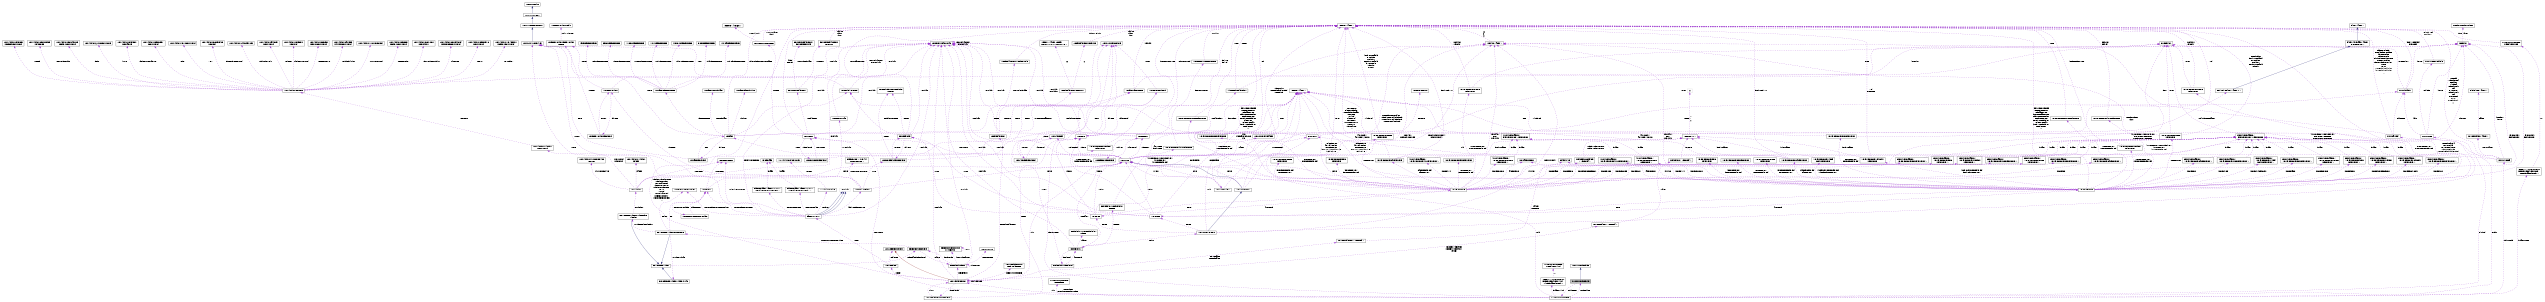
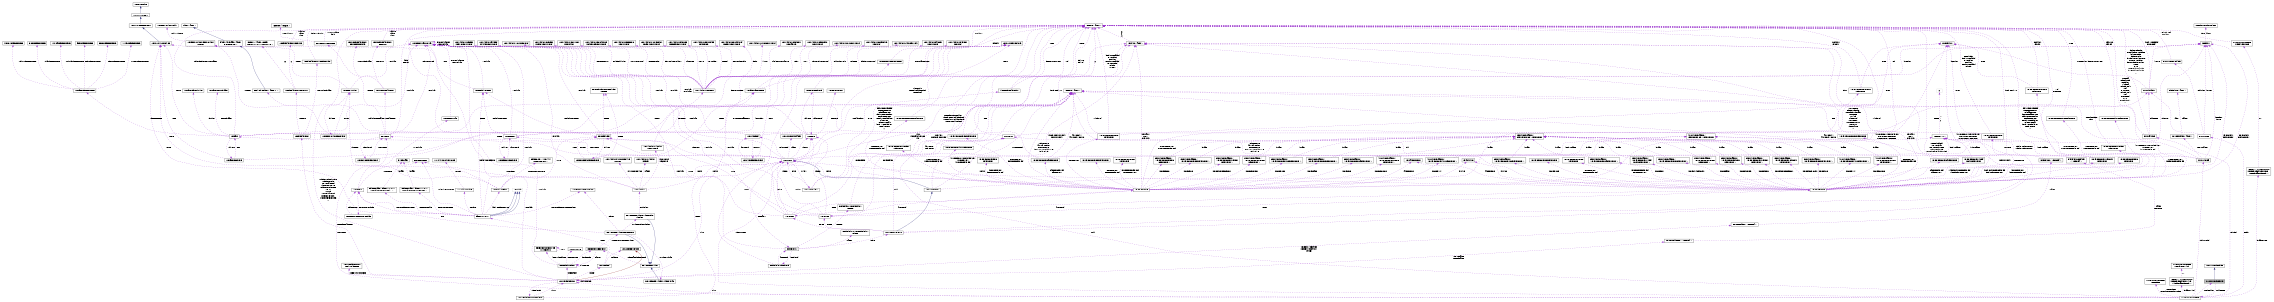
node "MTK_detect_state": removed
edge "AP_Frsky_Telem" -> "AP_RangeFinder_Backend": now "AP_Frsky_Telem" -> "RangeFinder"
